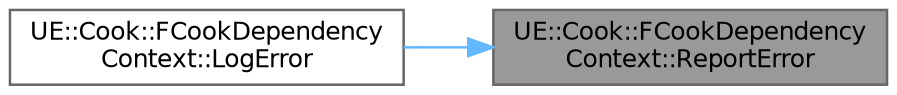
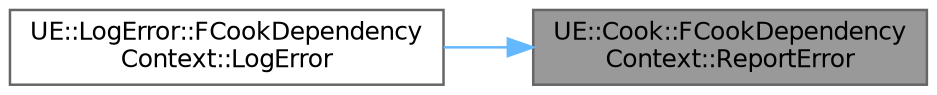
node "UE::Cook::FCookDependency Context::LogError": label "UE::Cook::FCookDependency Context::LogError" -> "UE::LogError::FCookDependency Context::LogError"
